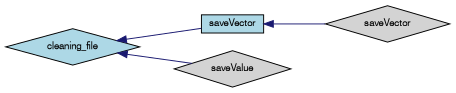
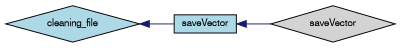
node "saveValue": removed
